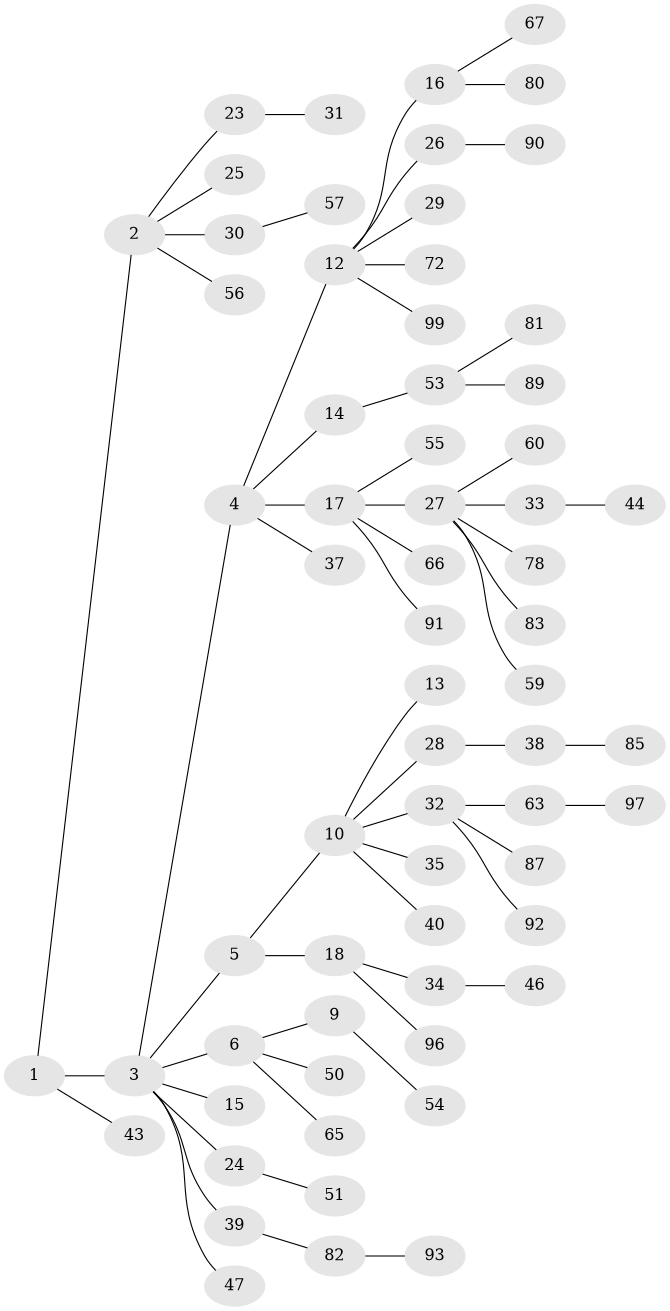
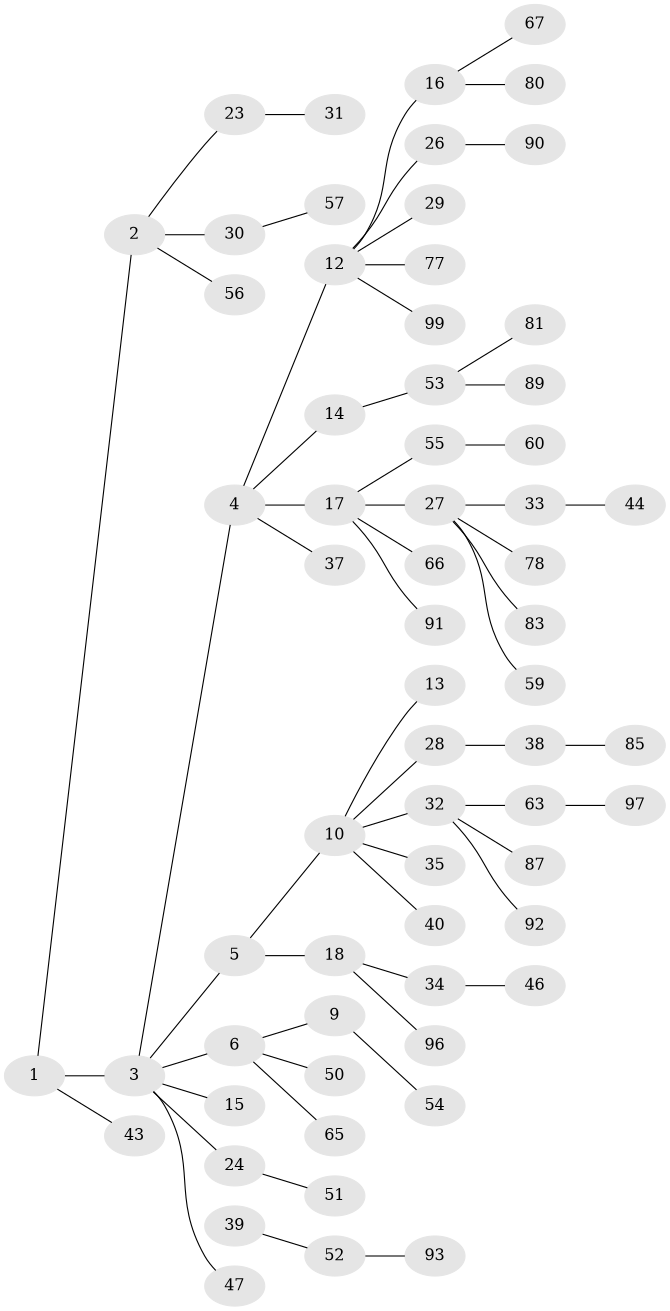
node "25": removed
node "72": label "72" -> "77"
edge "60" -- "27": now "60" -- "55"
edge "3" -- "39": removed
node "82": label "82" -> "52"
